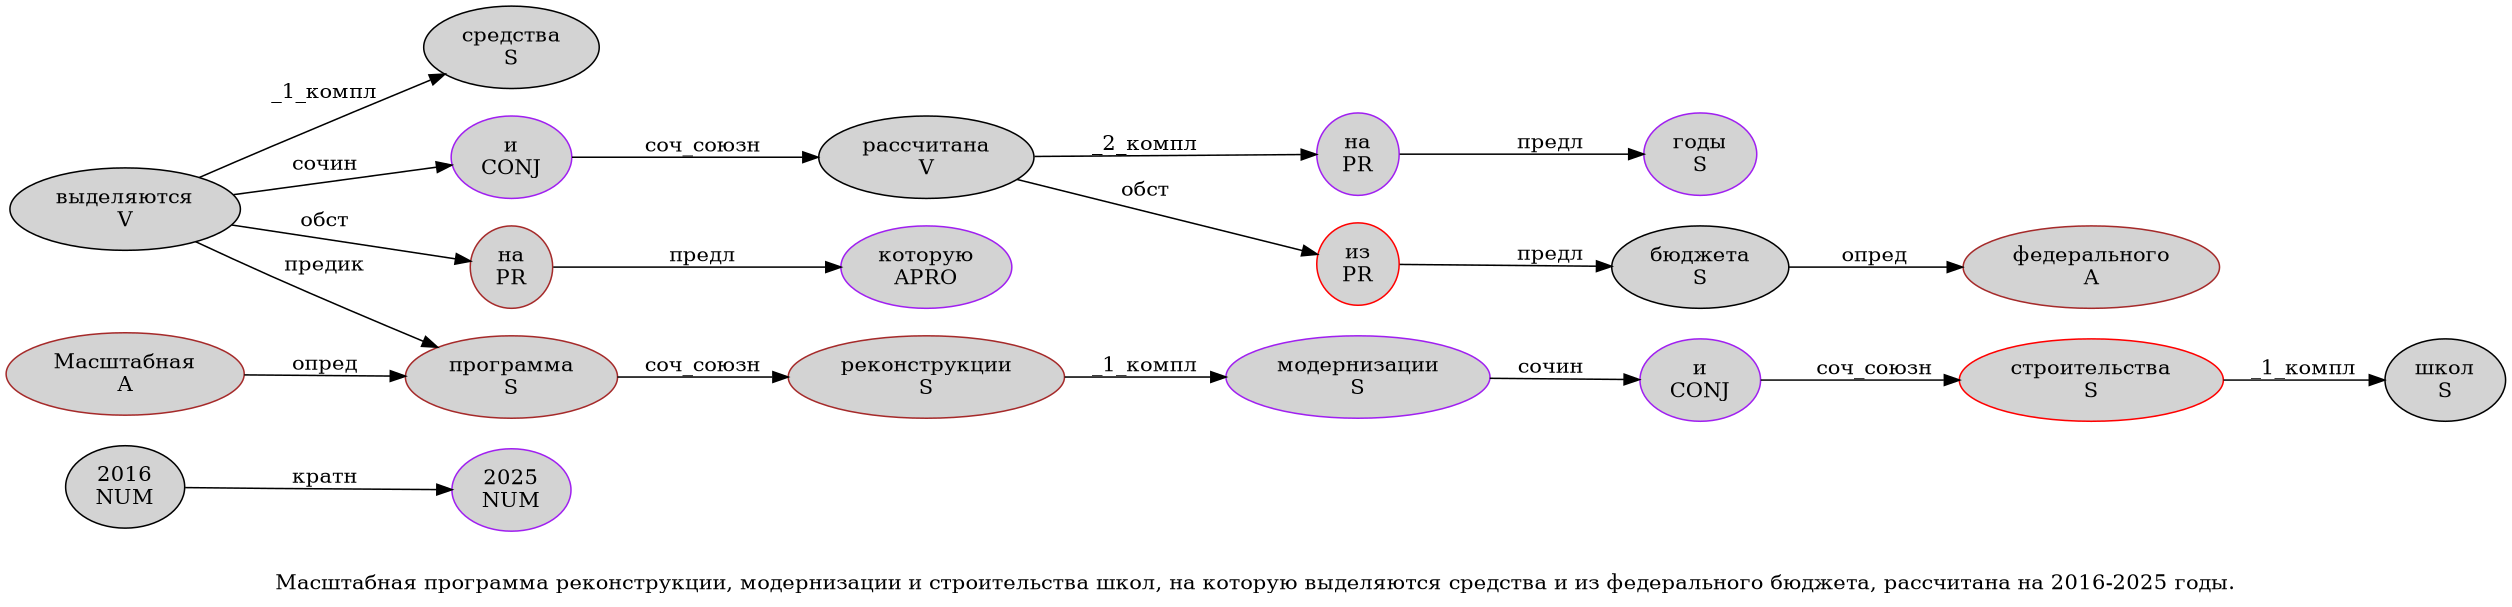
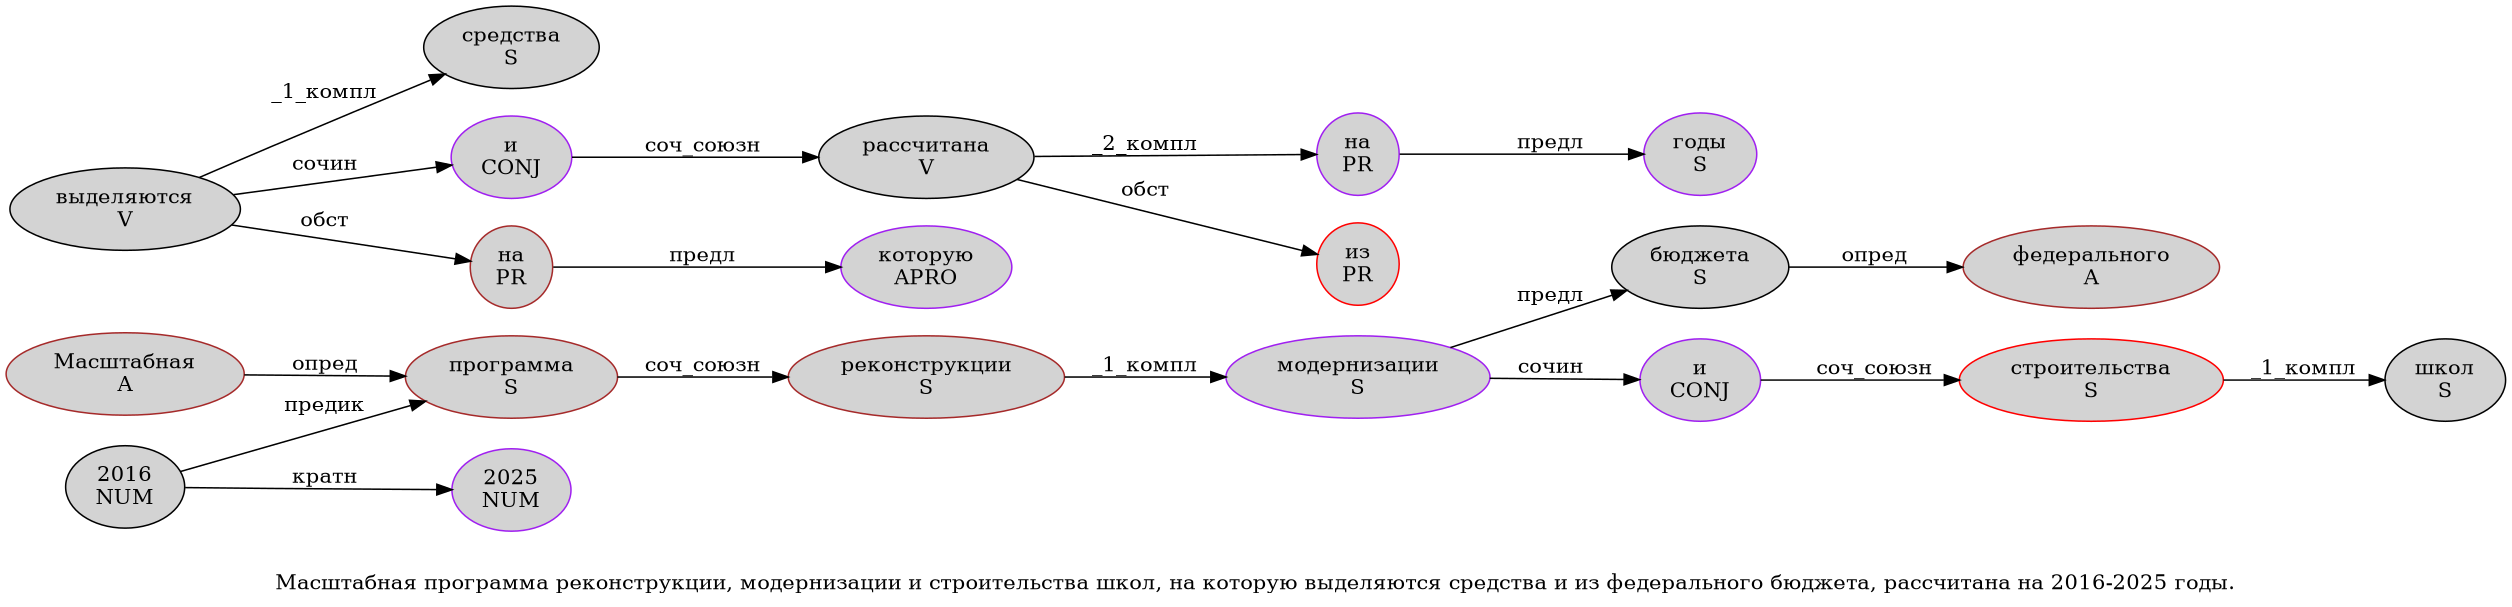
edge "из PR" -> "бюджета S": now "модернизации S" -> "бюджета S"
edge "выделяются V" -> "программа S": now "2016 NUM" -> "программа S"
